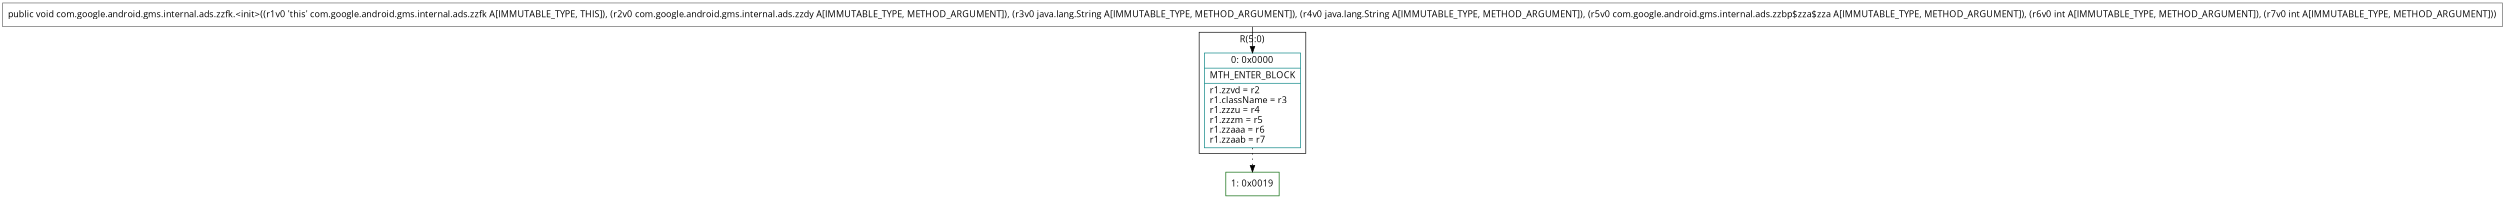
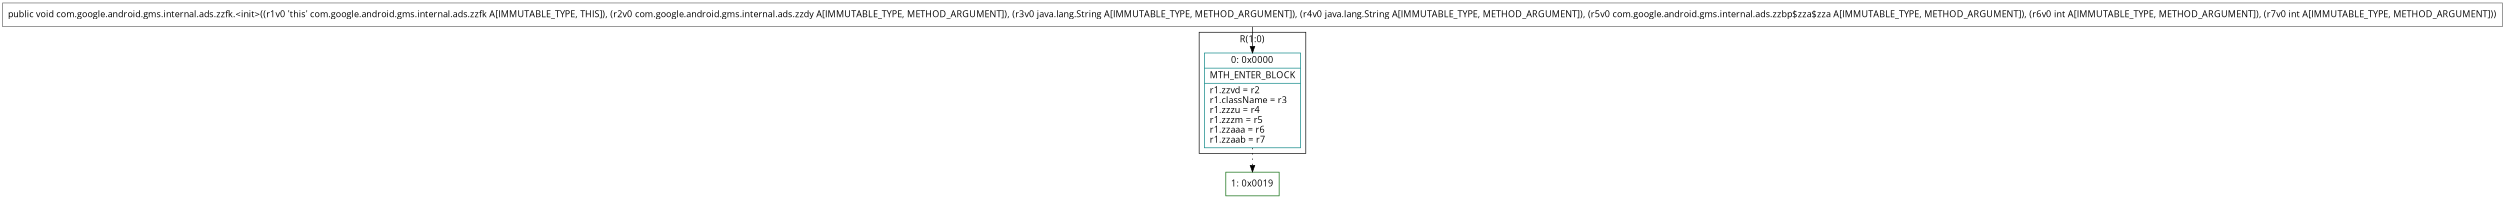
cluster "R(5:0)": label "R(5:0)" -> "R(1:0)"
